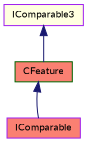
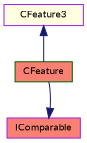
node "IComparable3": label "IComparable3" -> "CFeature3"
edge "IComparable" -> "CFeature": reversed
